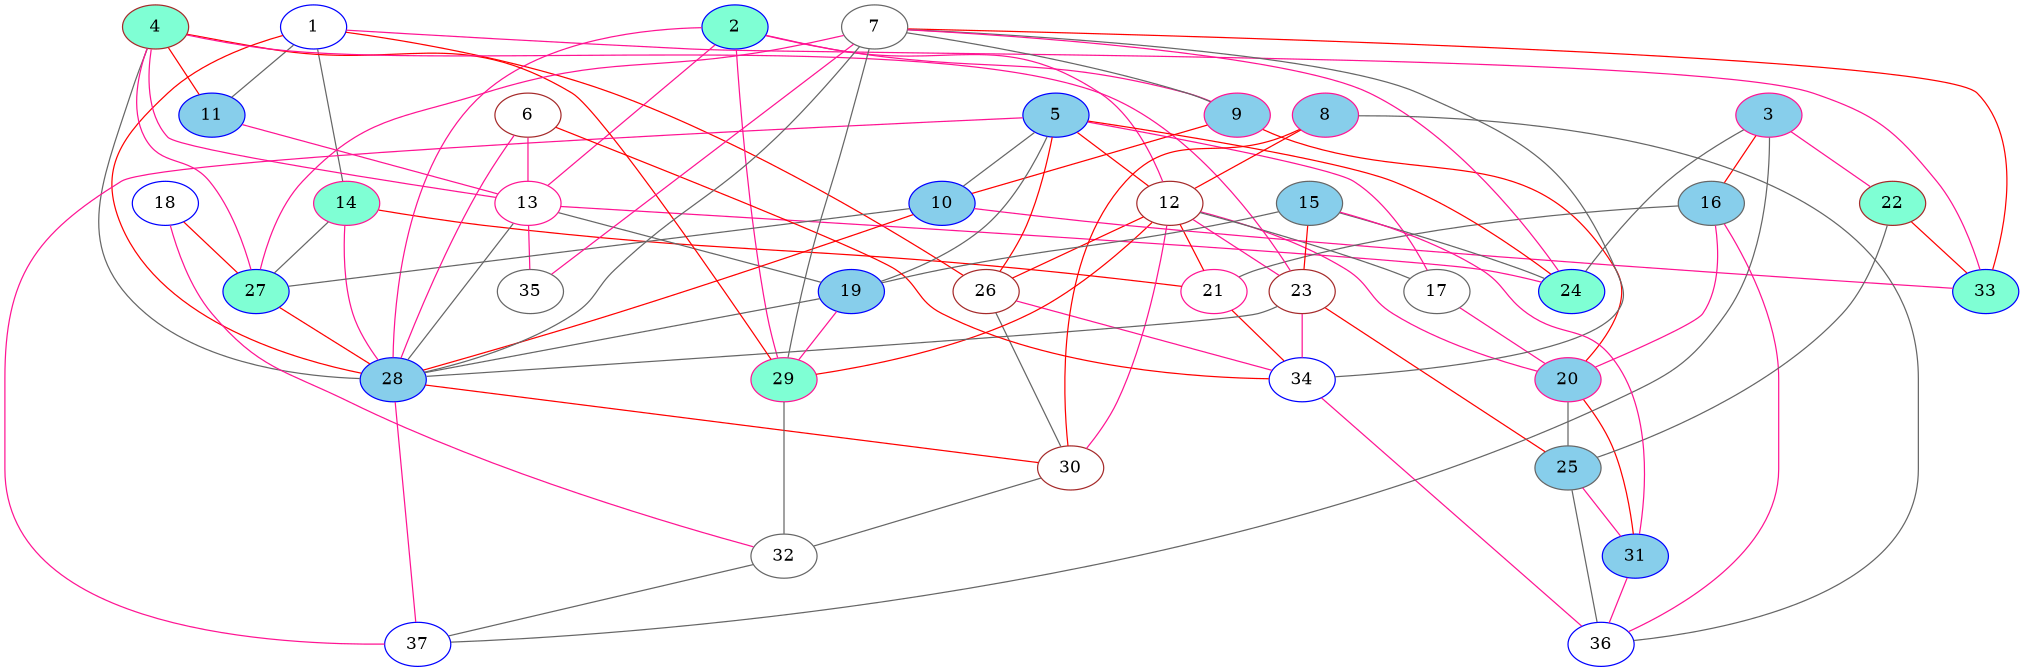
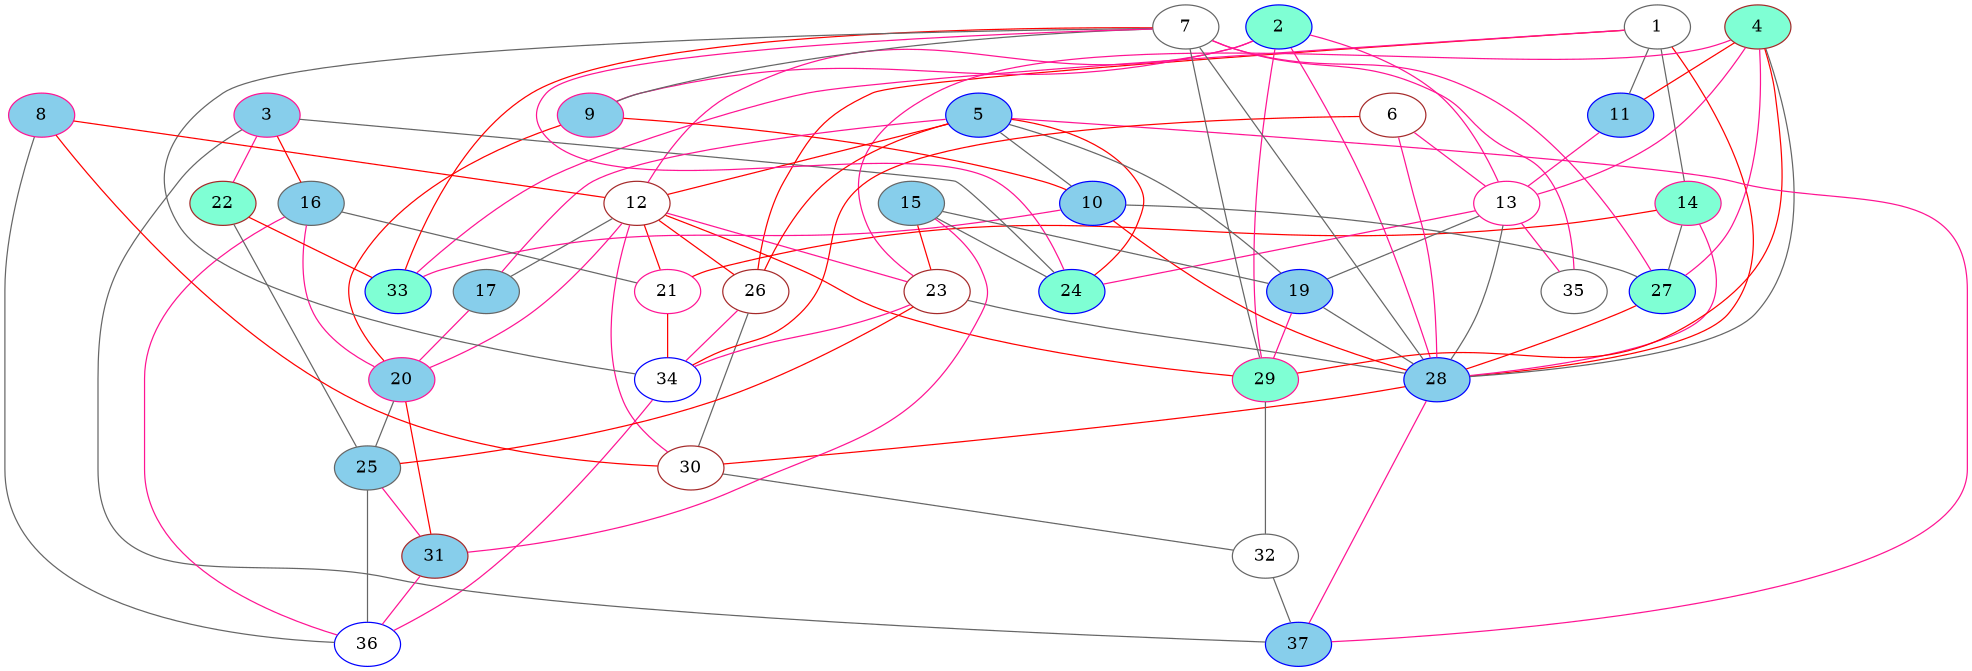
node "1": color blue -> gray40
node "18": removed
node "17": fillcolor white -> skyblue
node "31": color blue -> brown
node "37": fillcolor white -> skyblue
